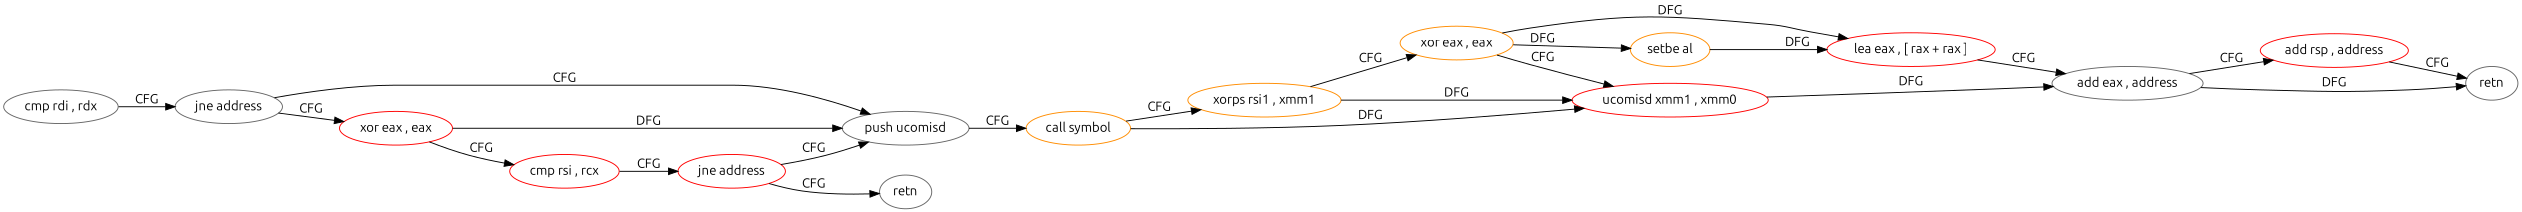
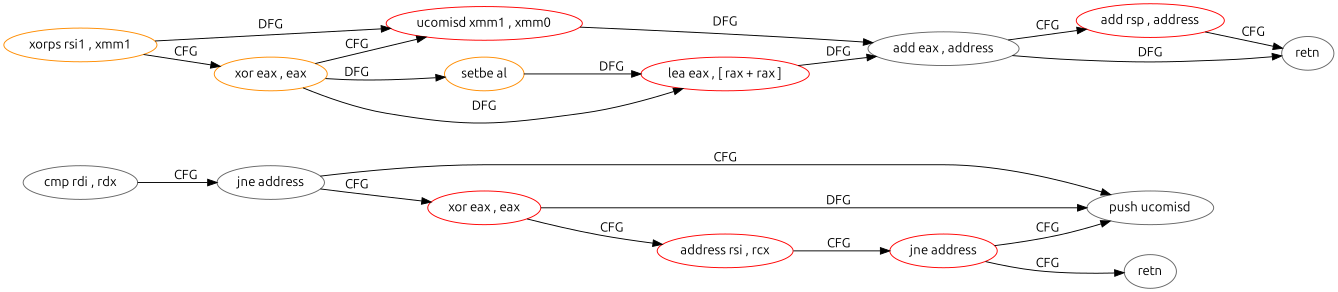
edge "lea eax , [ rax + rax ]" -> "add eax , address": label "CFG" -> "DFG"
node "call symbol": removed
node "cmp rsi , rcx": label "cmp rsi , rcx" -> "address rsi , rcx"
